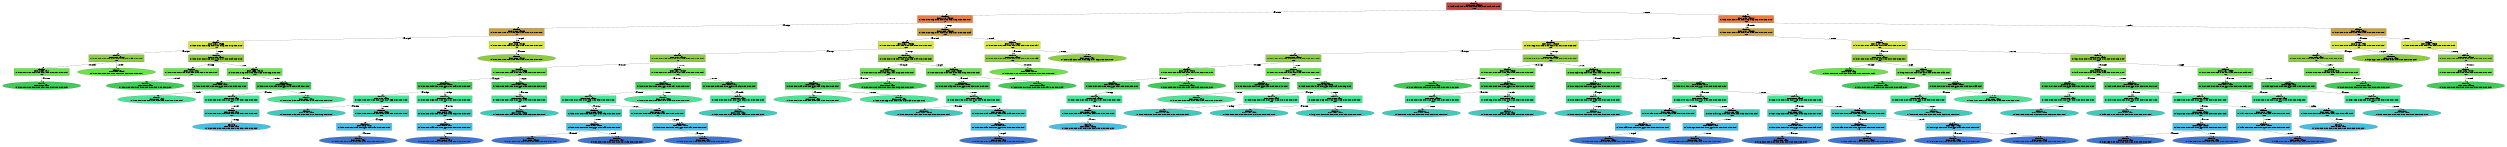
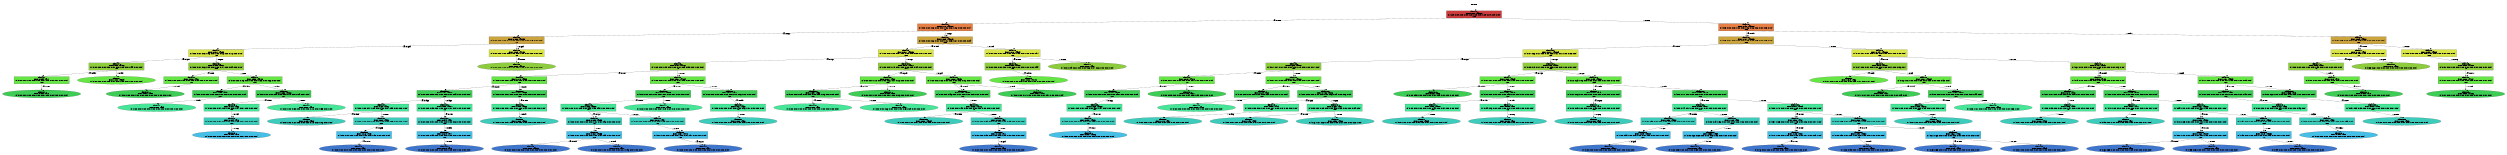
node "texture": added
